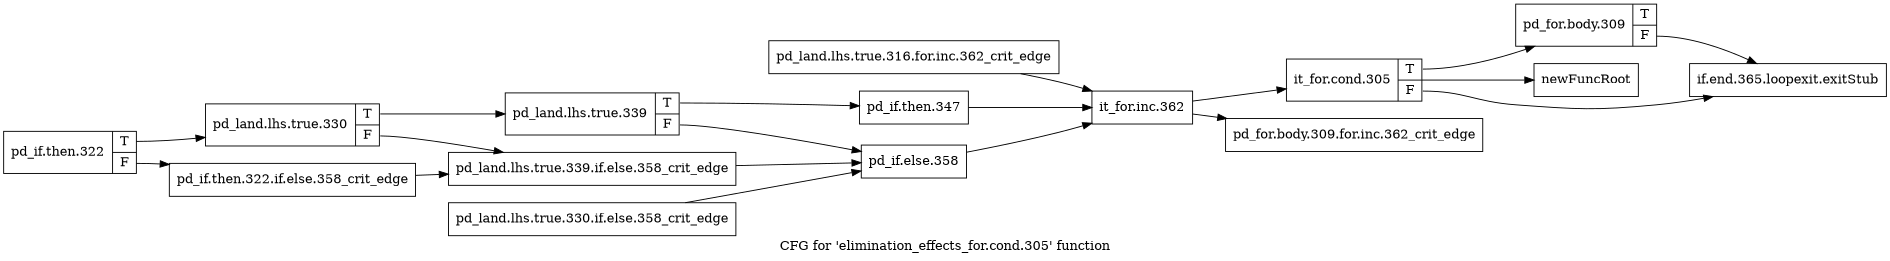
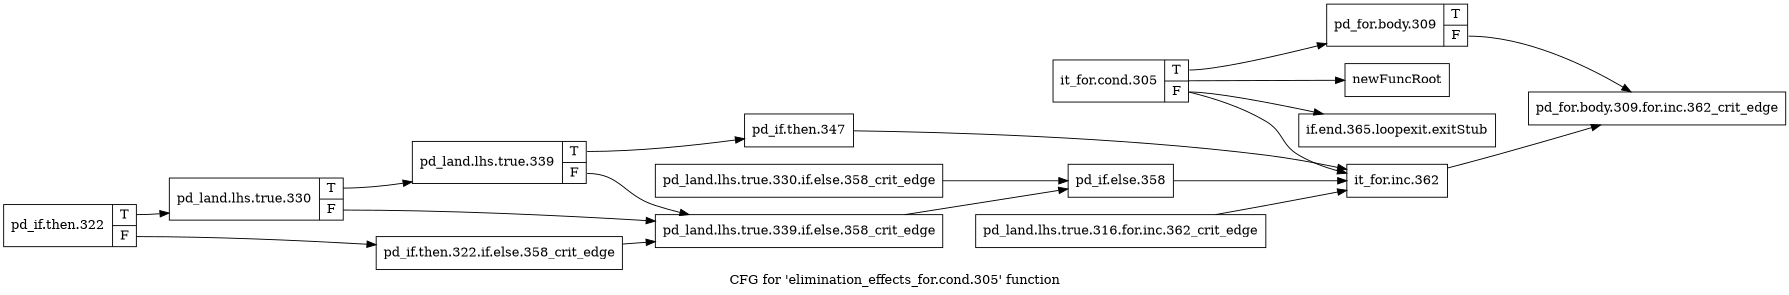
edge "pd_for.body.309" -> "if.end.365.loopexit.exitStub": now "pd_for.body.309" -> "pd_for.body.309.for.inc.362_crit_edge"
edge "it_for.inc.362" -> "it_for.cond.305": reversed
edge "pd_land.lhs.true.339" -> "pd_if.else.358": now "pd_land.lhs.true.339" -> "pd_land.lhs.true.339.if.else.358_crit_edge"
